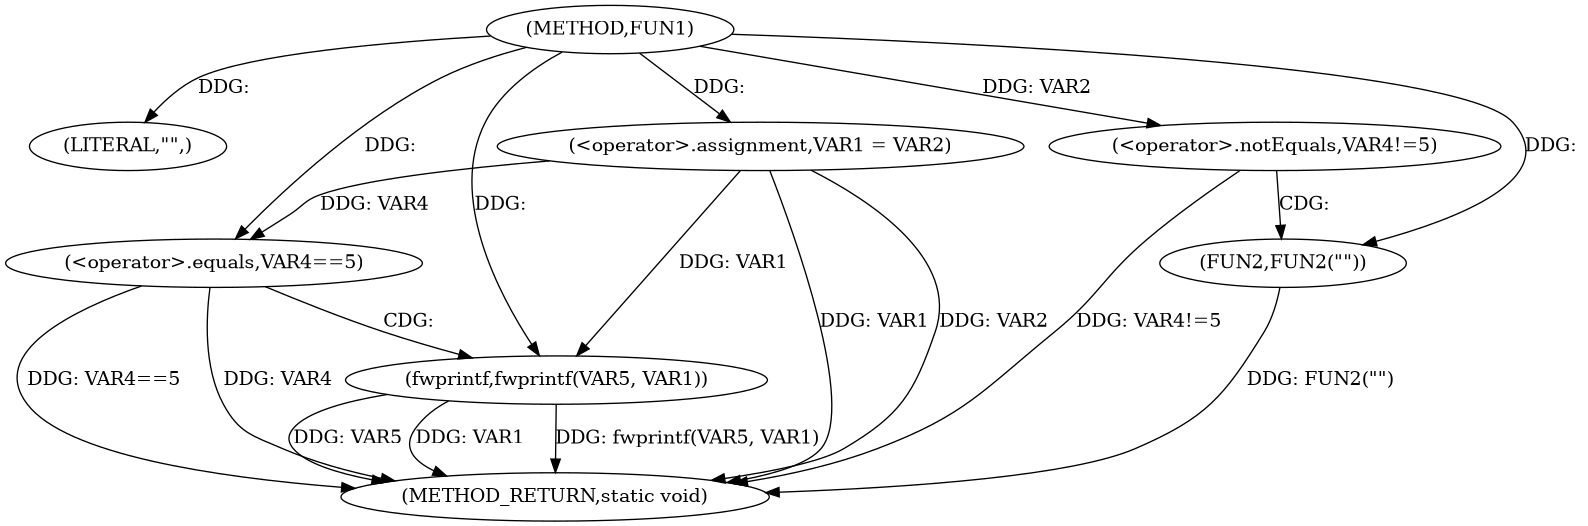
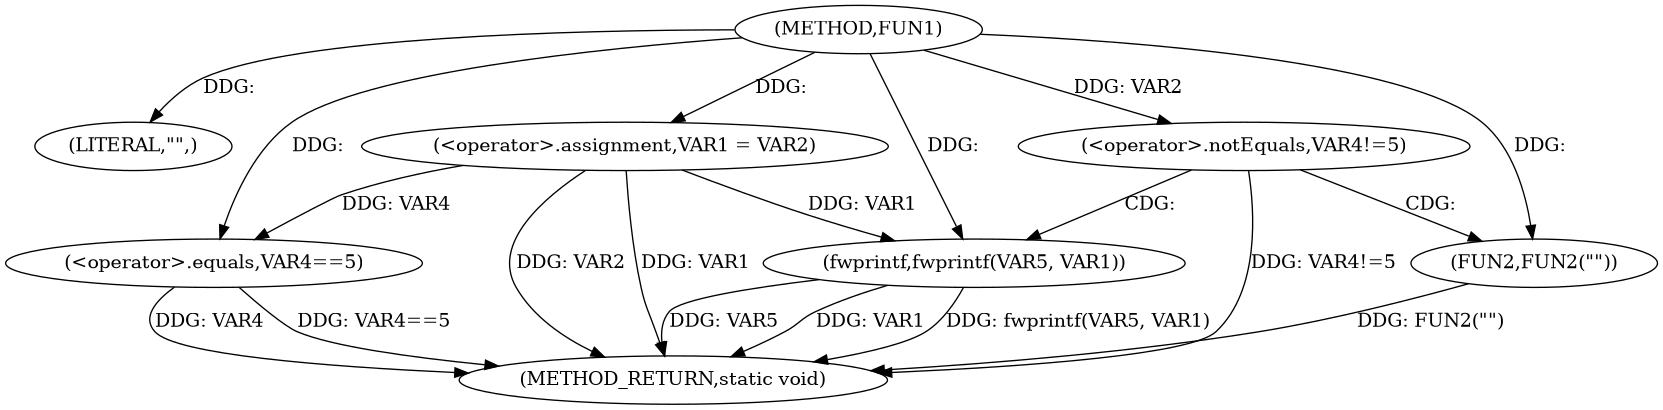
edge "(<operator>.equals,VAR4==5)" -> "(fwprintf,fwprintf(VAR5, VAR1))": now "(<operator>.notEquals,VAR4!=5)" -> "(fwprintf,fwprintf(VAR5, VAR1))"
